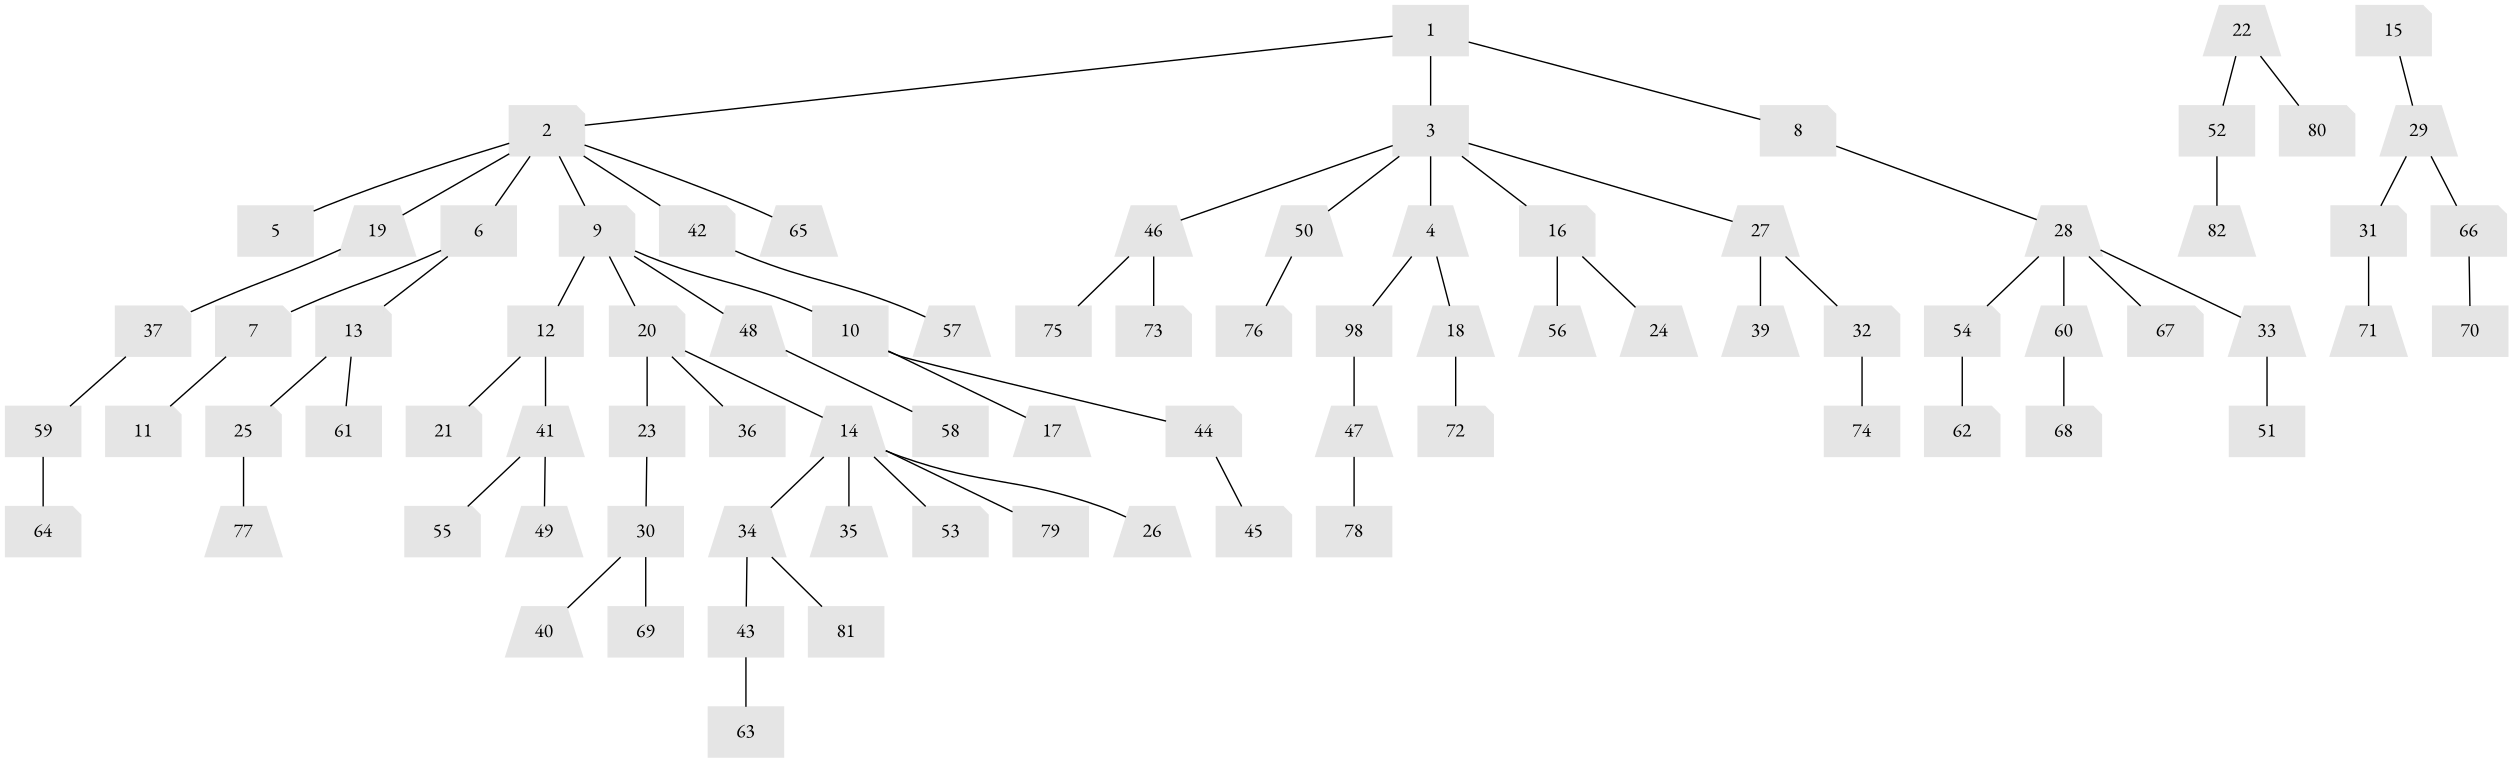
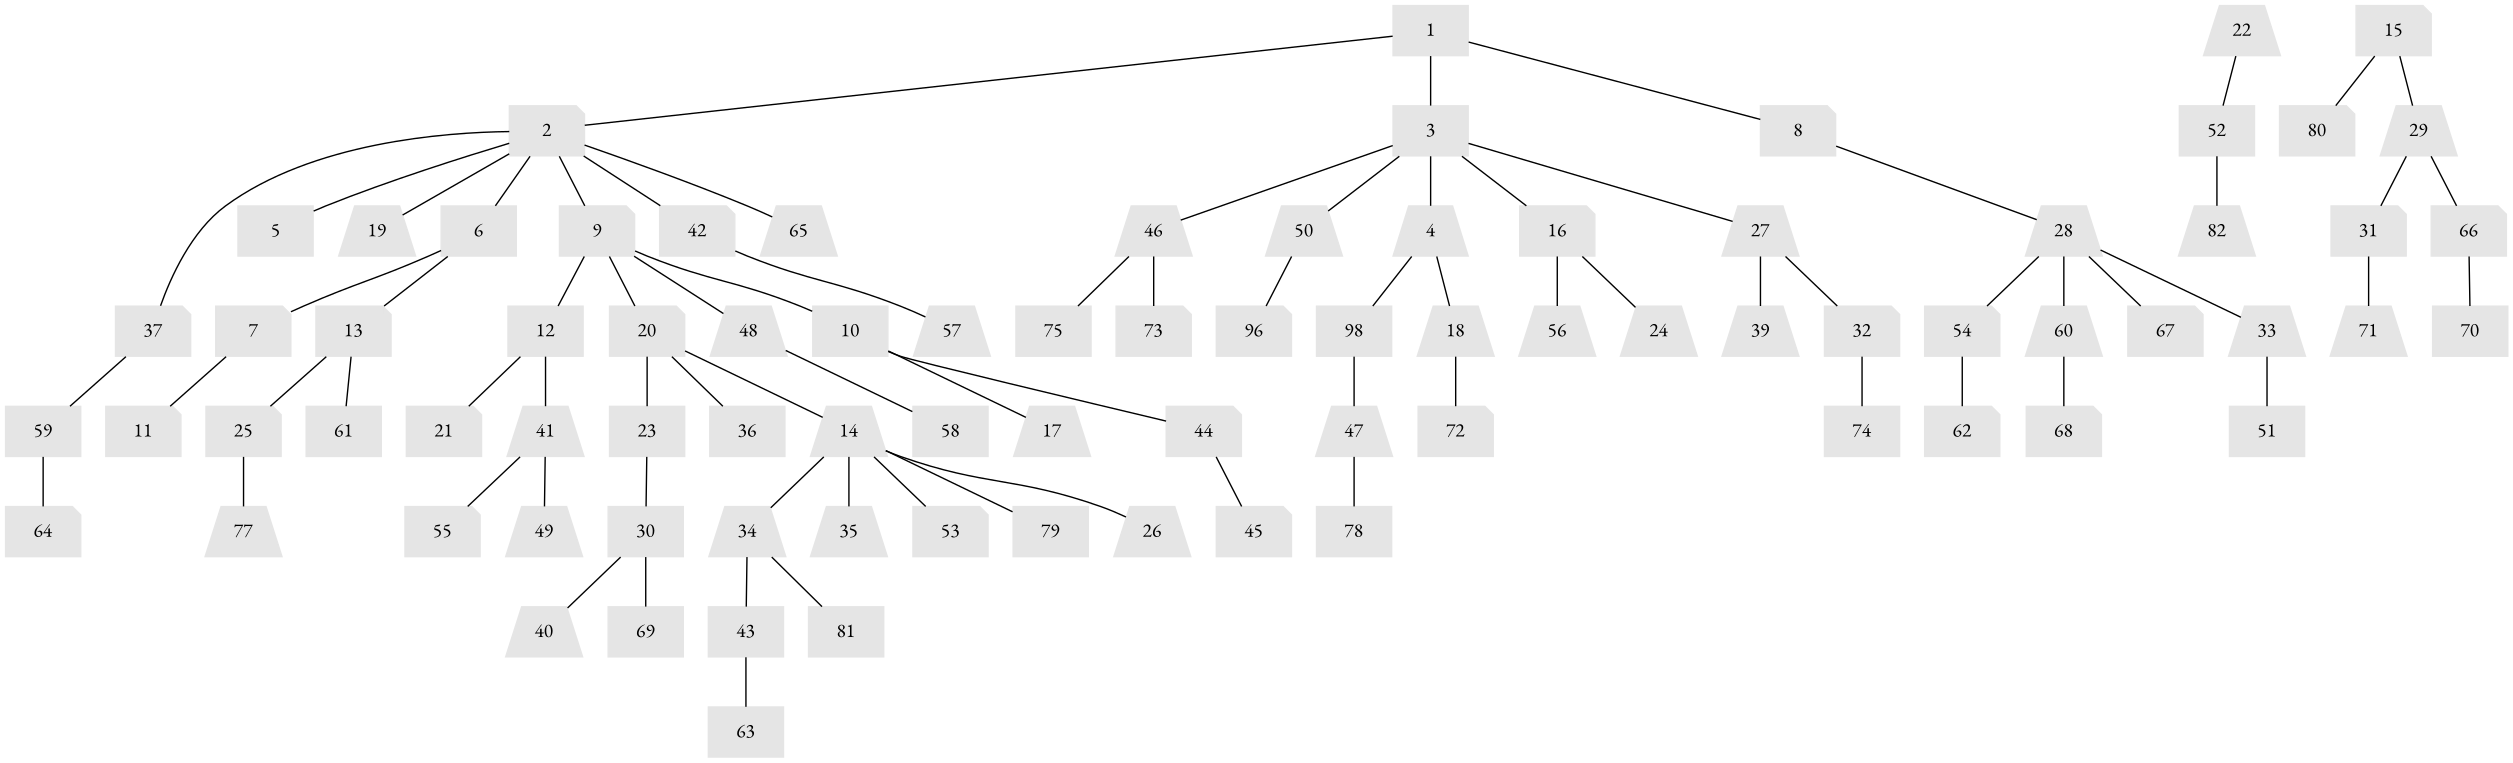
edge "22" -- "80": now "15" -- "80"
edge "19" -- "37": now "2" -- "37"
node "76": label "76" -> "96"
